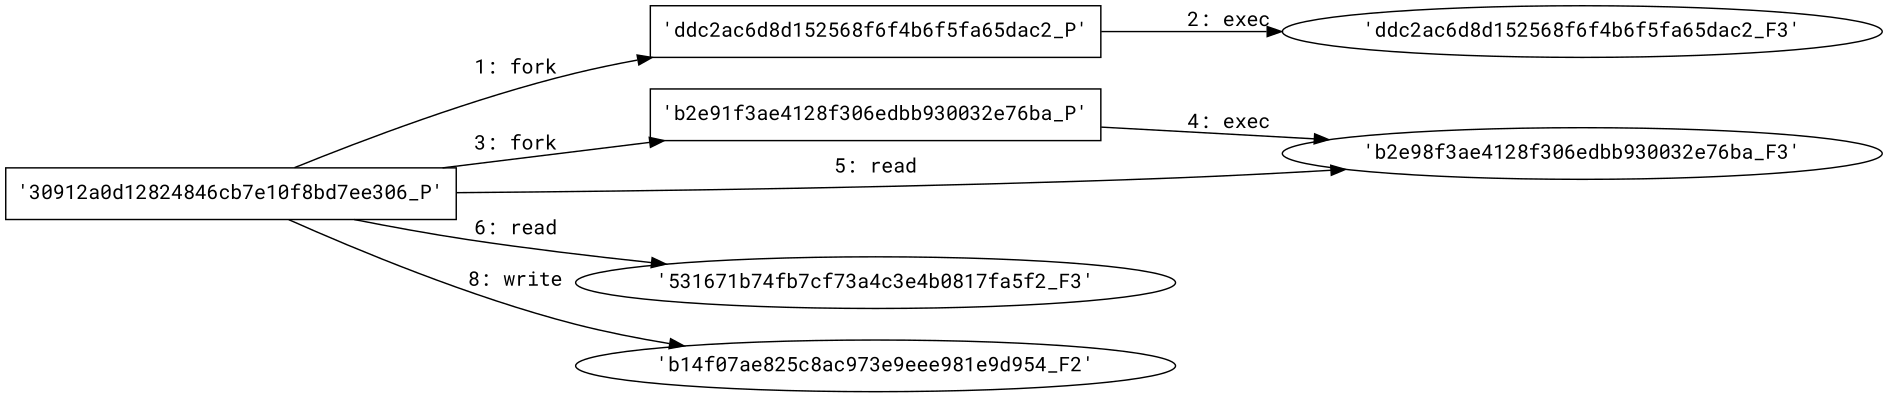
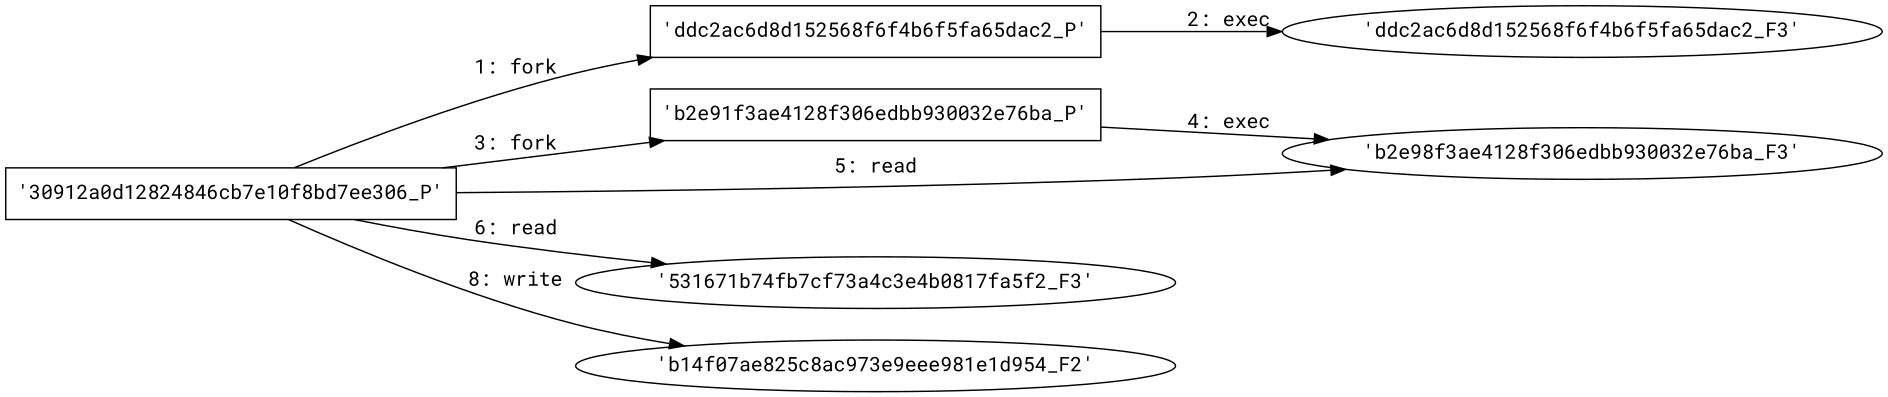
node "'b14f07ae825c8ac973e9eee981e9d954_F2'": label "'b14f07ae825c8ac973e9eee981e9d954_F2'" -> "'b14f07ae825c8ac973e9eee981e1d954_F2'"
